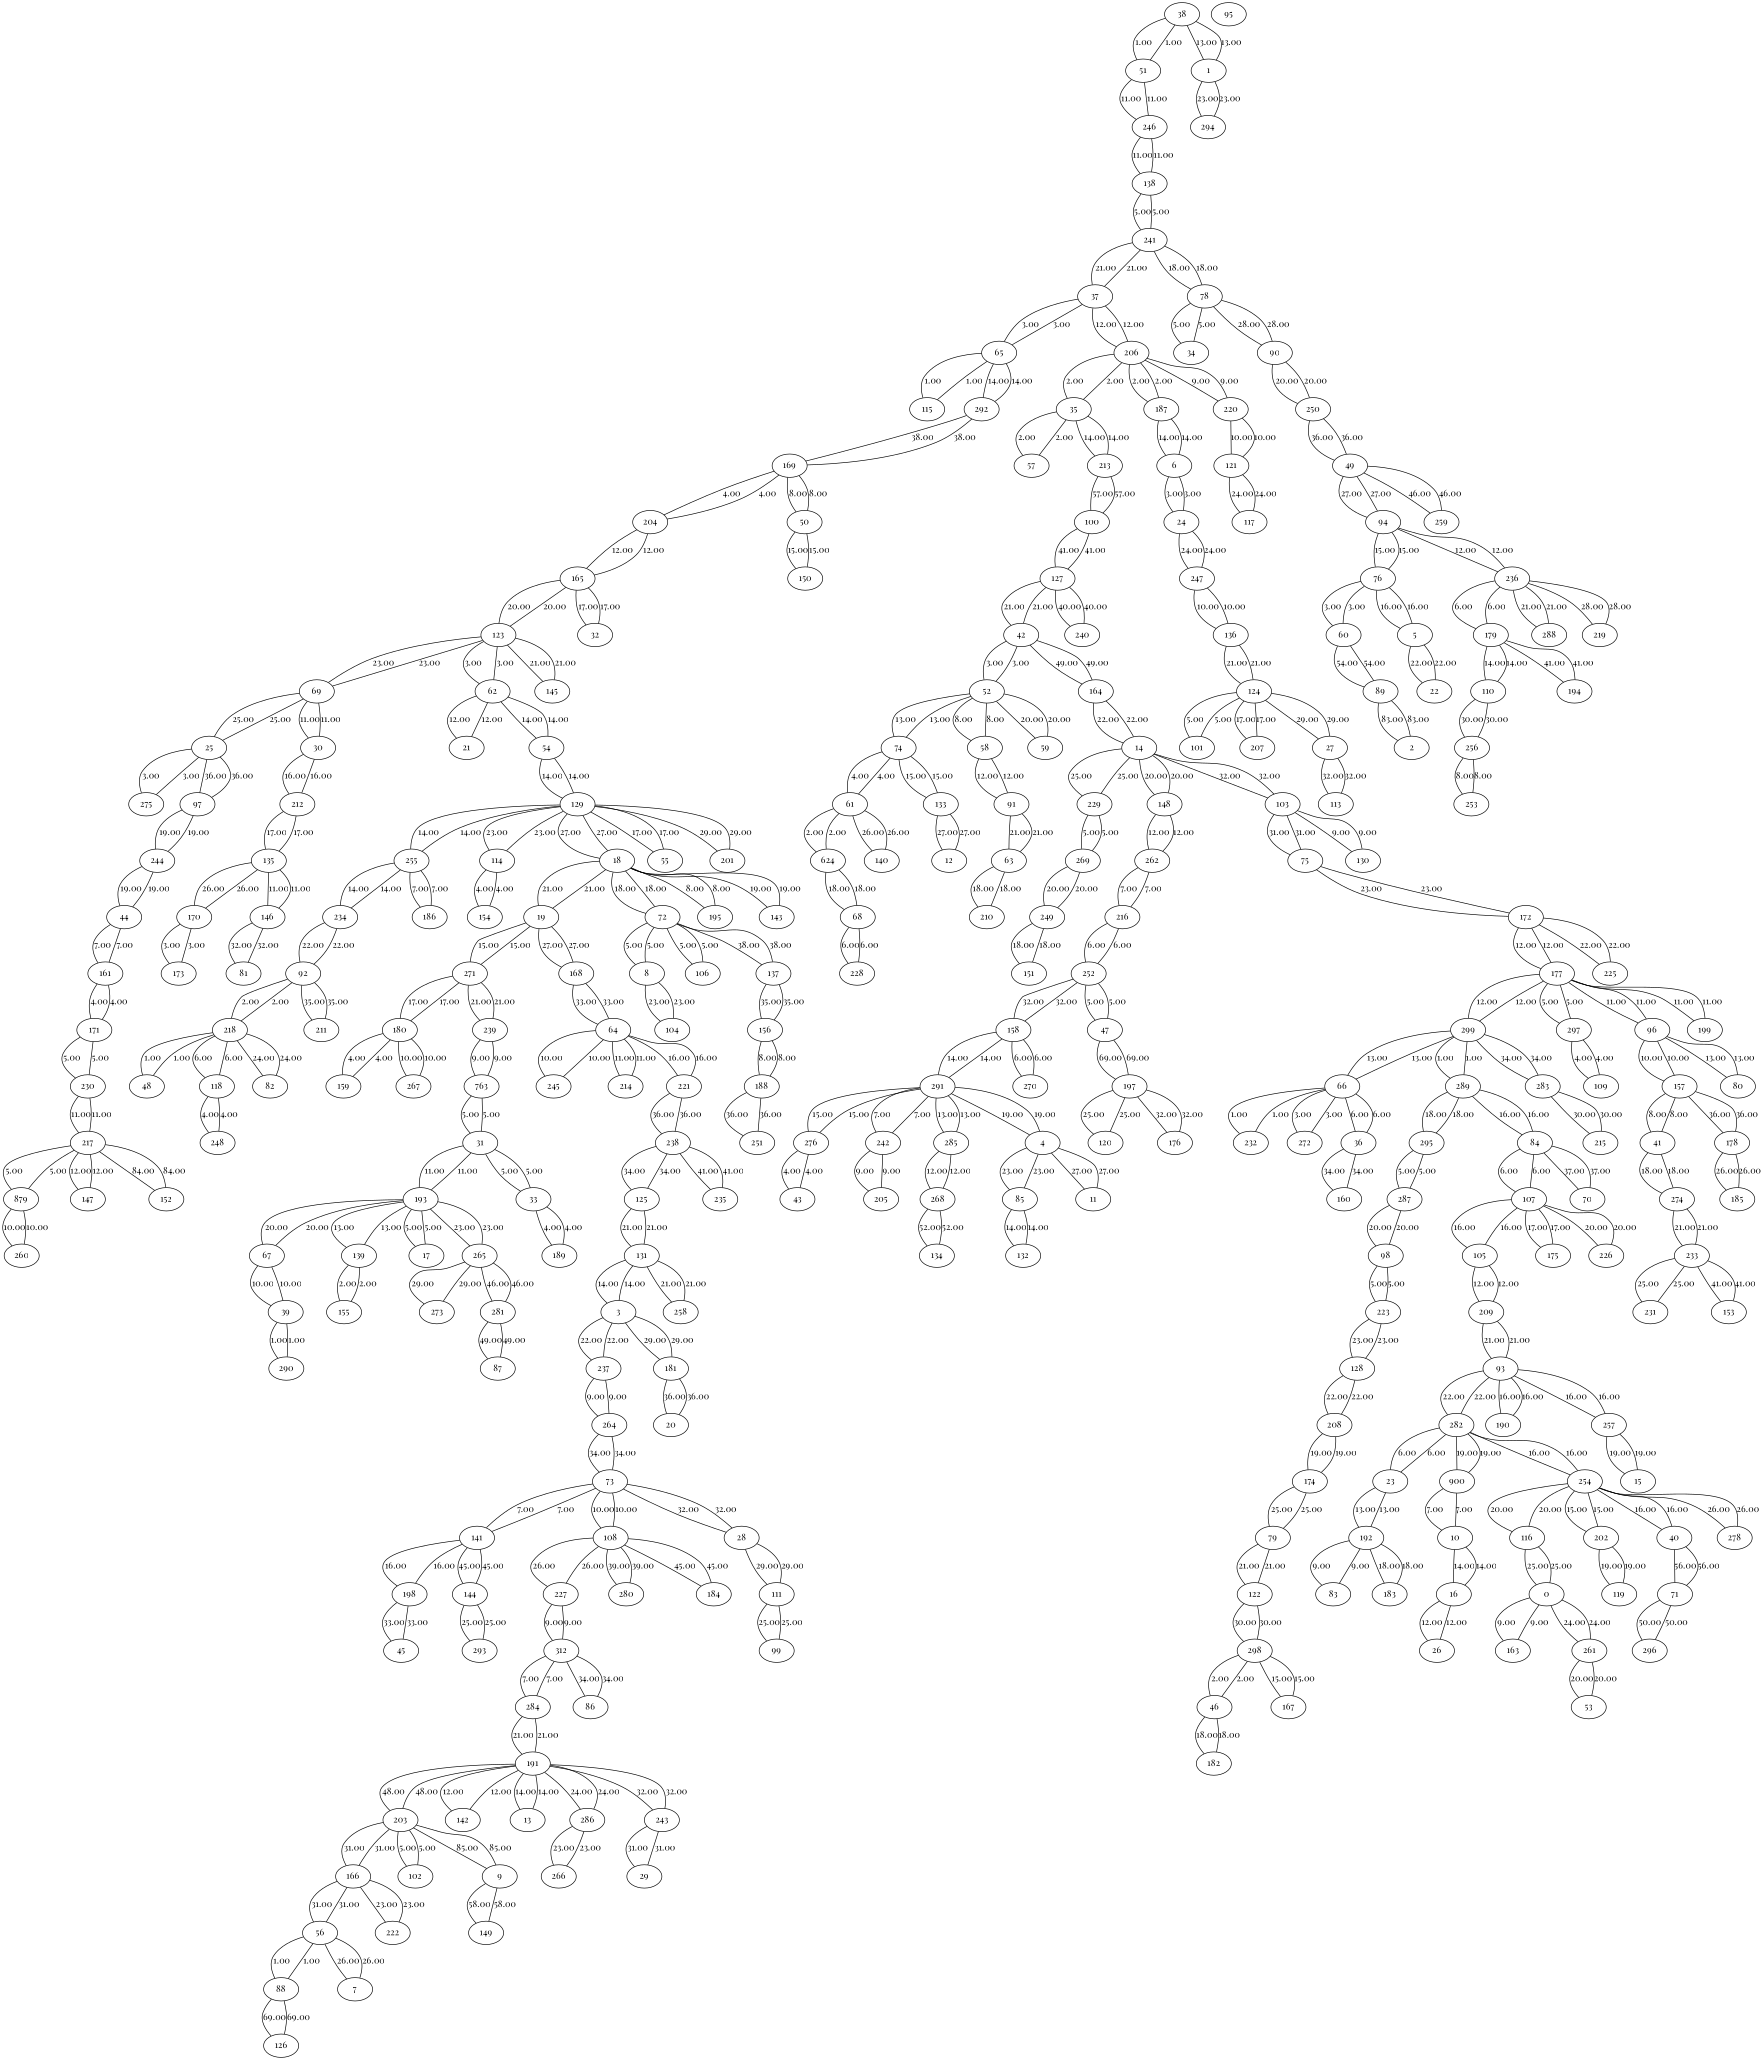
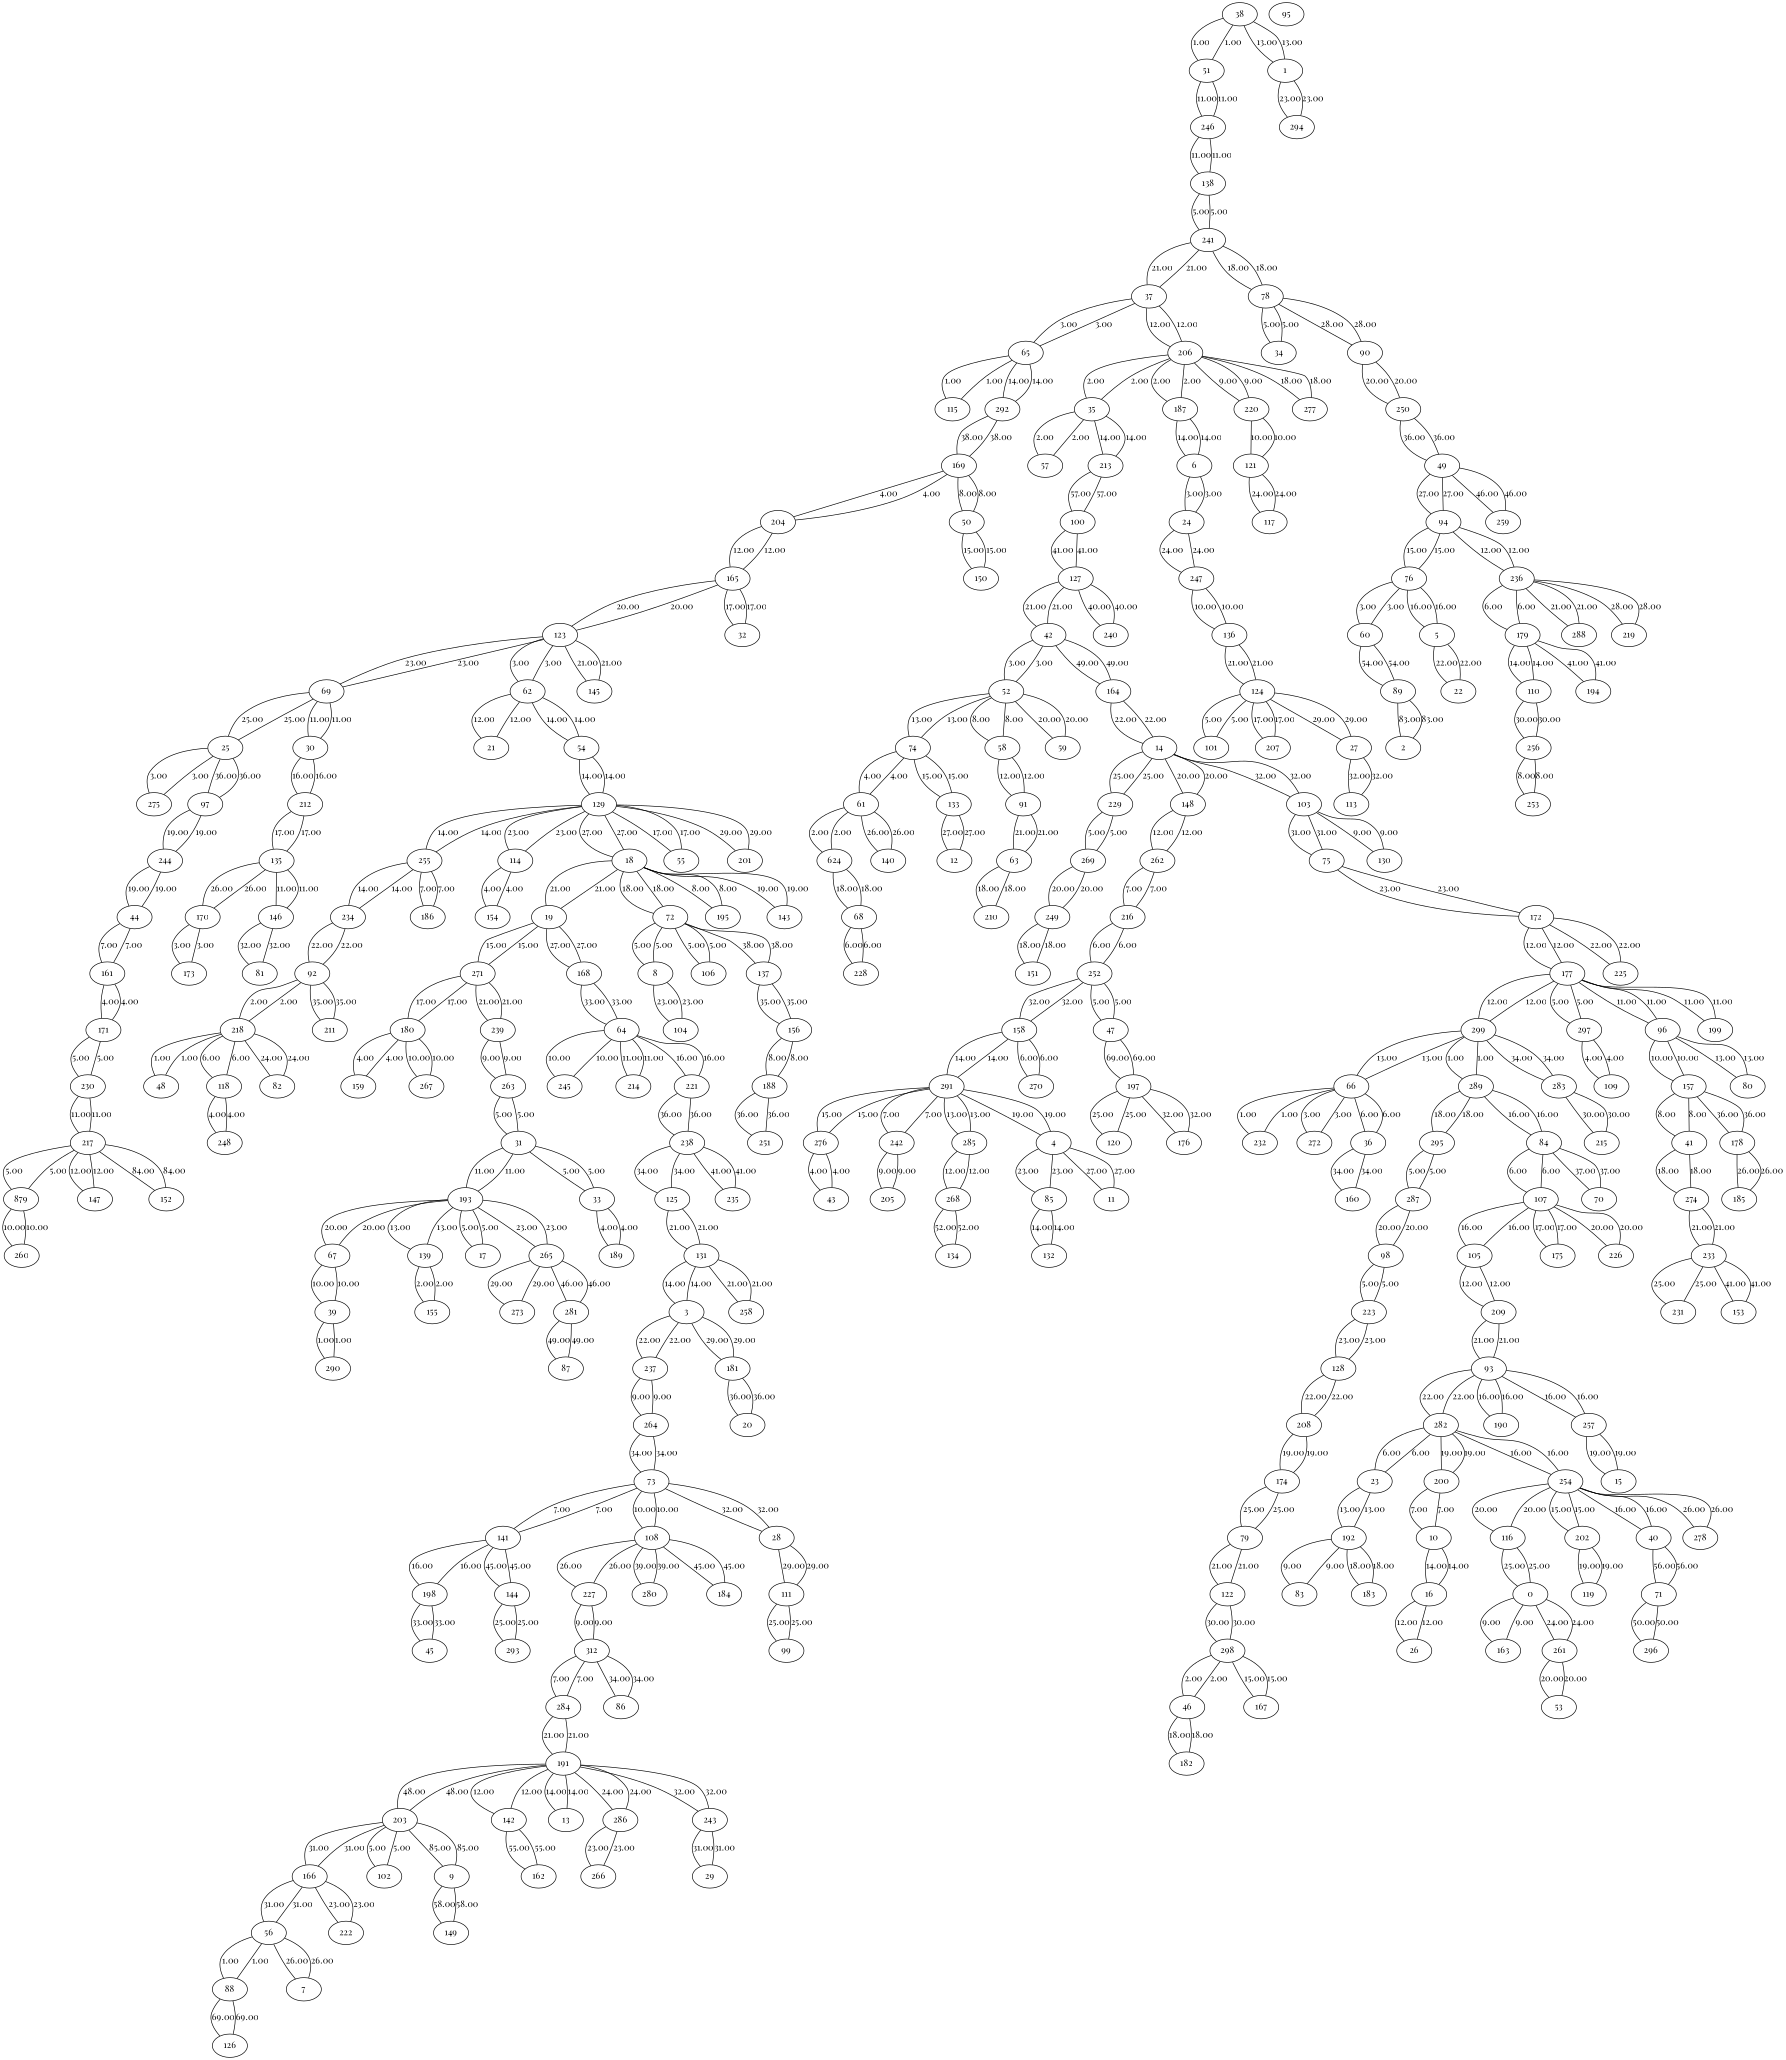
node "277": added
node "763": label "763" -> "263"
node "900": label "900" -> "200"
node "162": added
